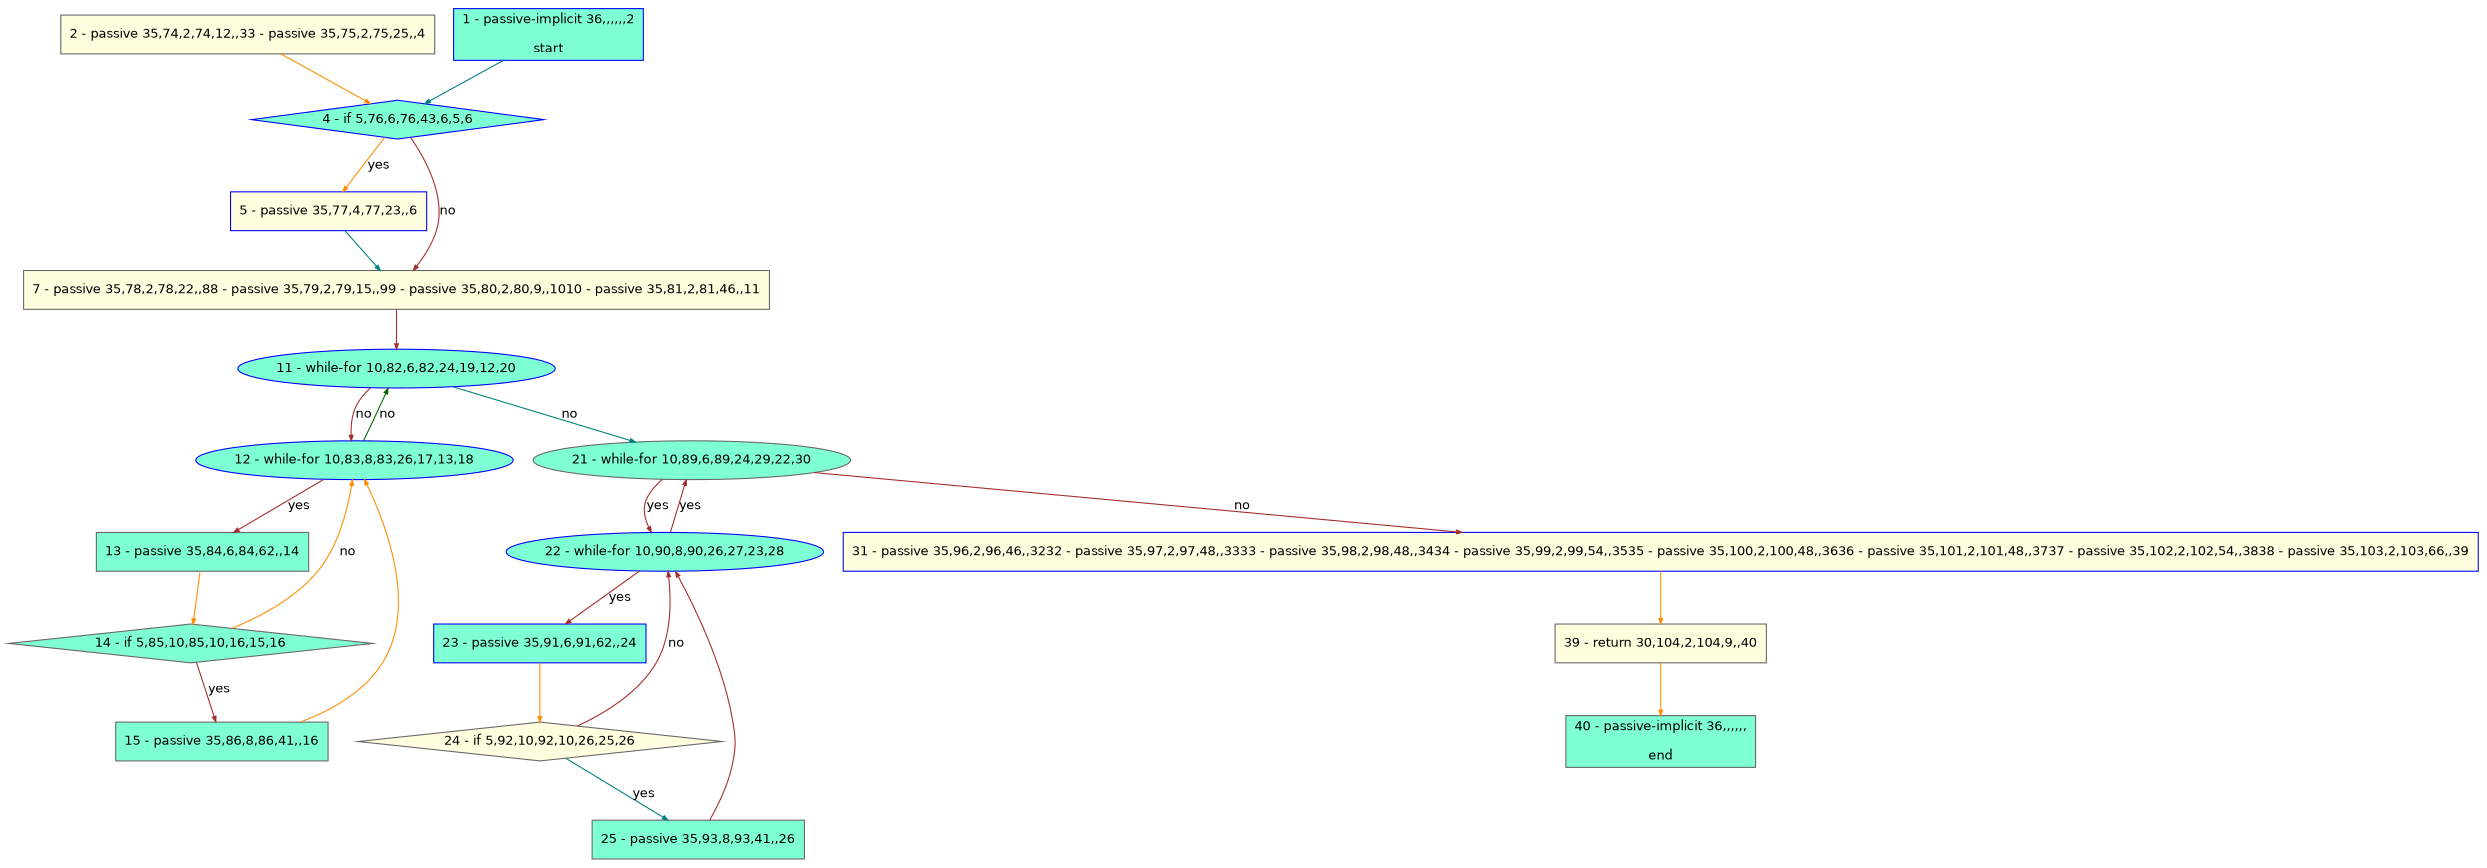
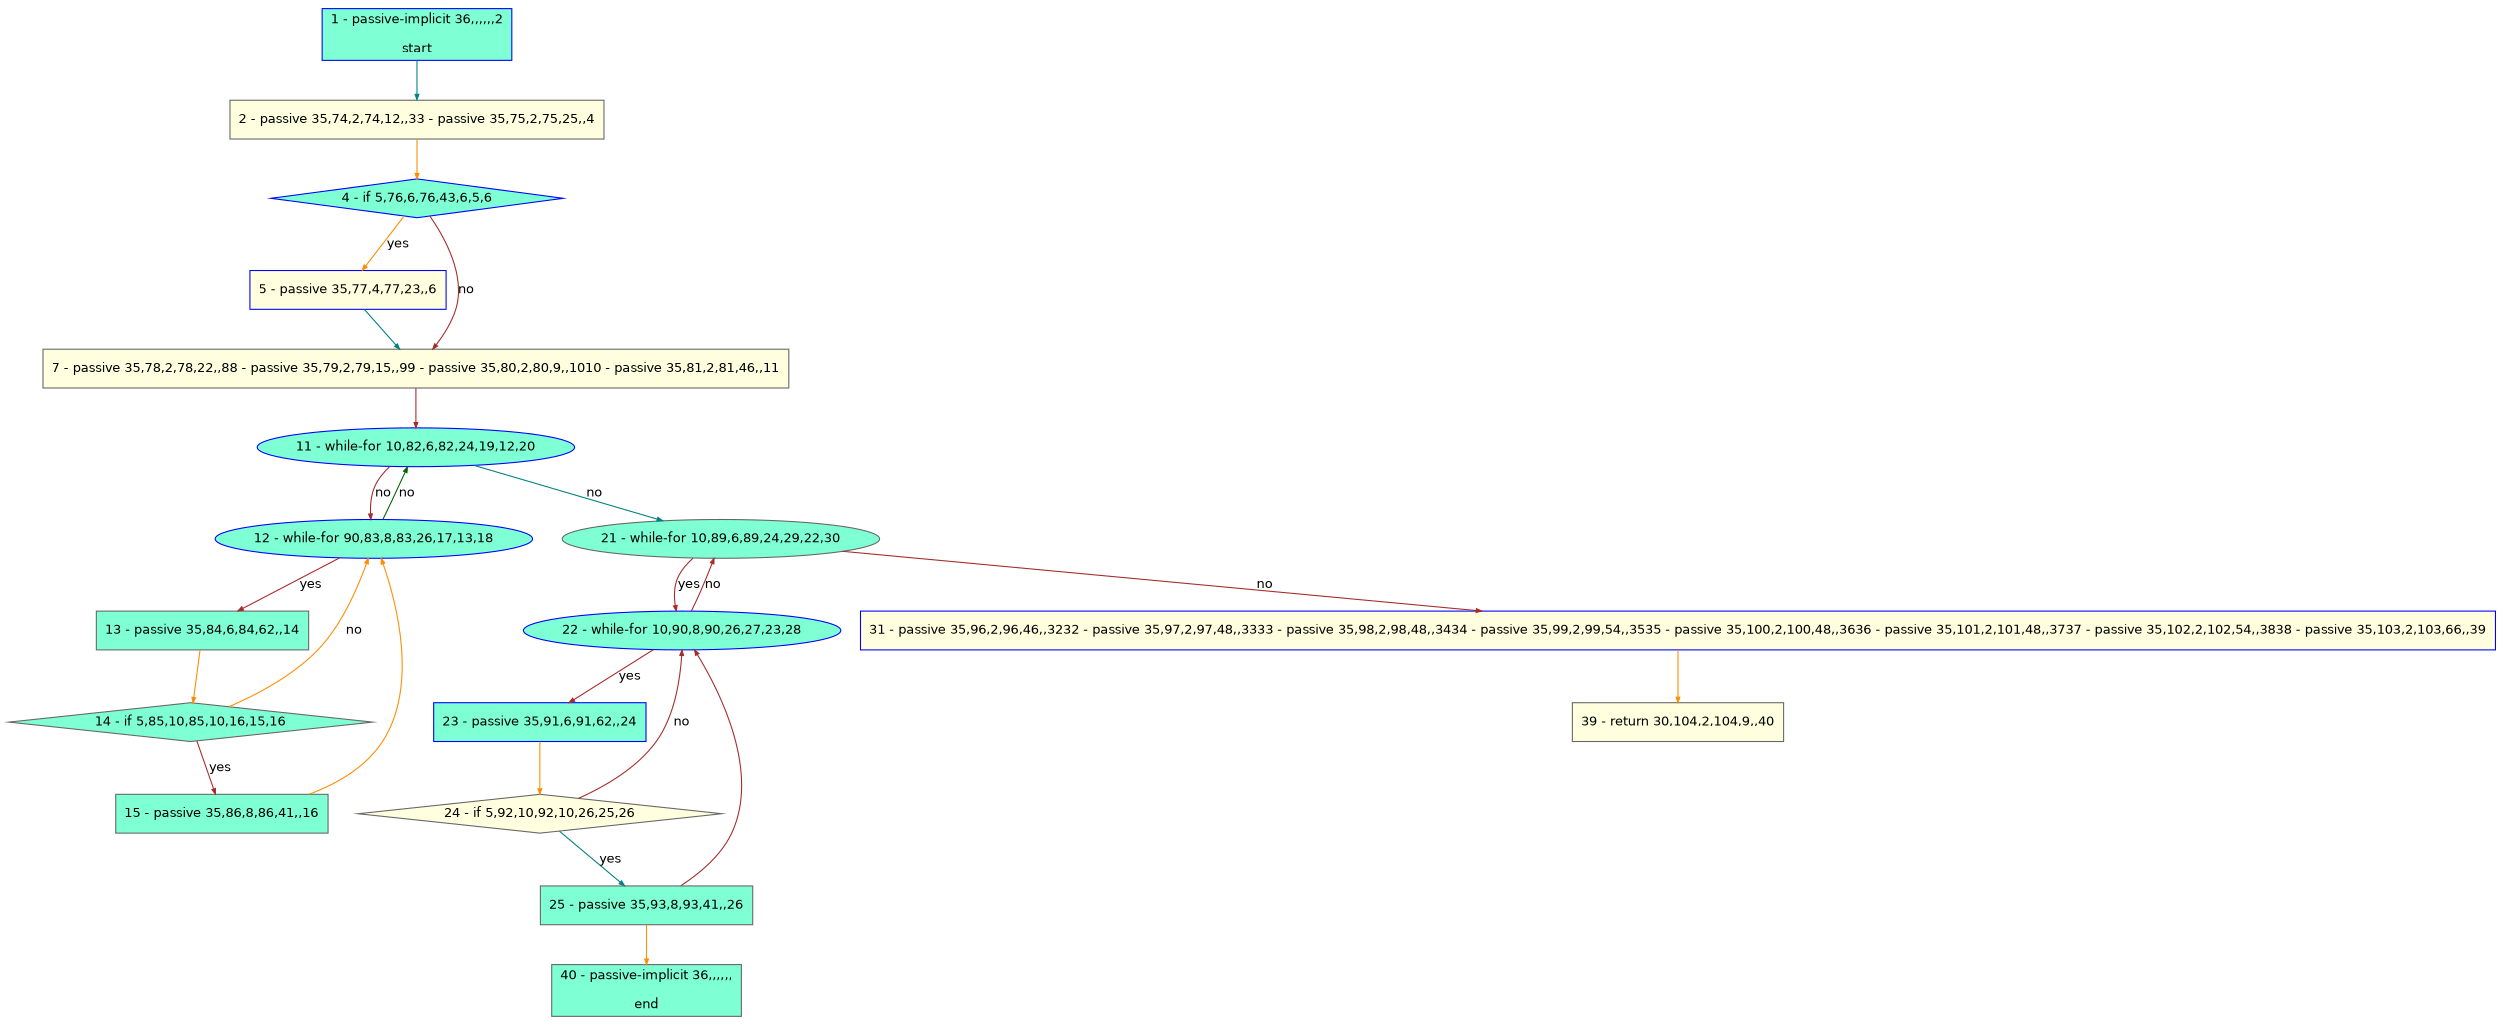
edge "1 - passive-implicit 36,,,,,,2 start" -> "4 - if 5,76,6,76,43,6,5,6": now "1 - passive-implicit 36,,,,,,2 start" -> "2 - passive 35,74,2,74,12,,33 - passive 35,75,2,75,25,,4"
node "12 - while-for 10,83,8,83,26,17,13,18": label "12 - while-for 10,83,8,83,26,17,13,18" -> "12 - while-for 90,83,8,83,26,17,13,18"
edge "22 - while-for 10,90,8,90,26,27,23,28" -> "21 - while-for 10,89,6,89,24,29,22,30": label "yes" -> "no"
edge "39 - return 30,104,2,104,9,,40" -> "40 - passive-implicit 36,,,,,, end": now "25 - passive 35,93,8,93,41,,26" -> "40 - passive-implicit 36,,,,,, end"
